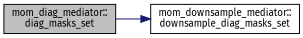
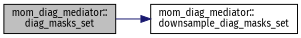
node "mom_downsample_mediator:: downsample_diag_masks_set": label "mom_downsample_mediator:: downsample_diag_masks_set" -> "mom_diag_mediator:: downsample_diag_masks_set"
